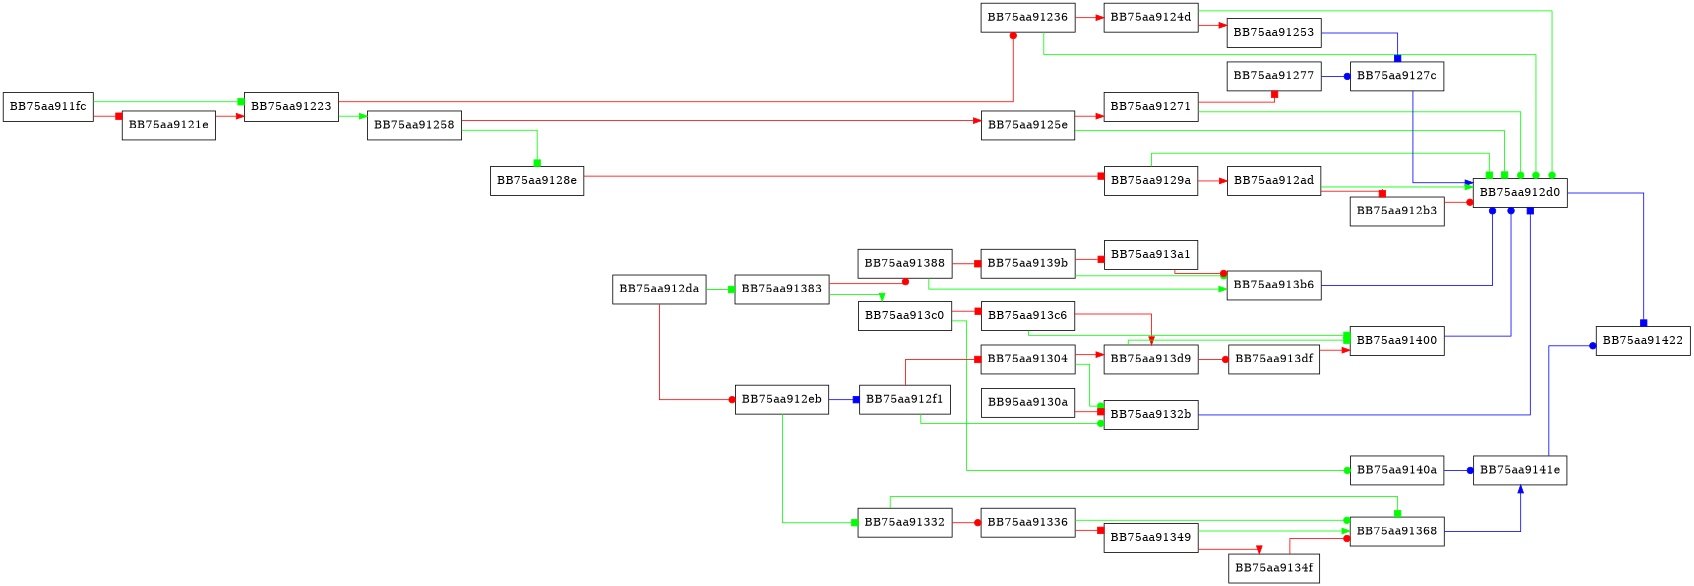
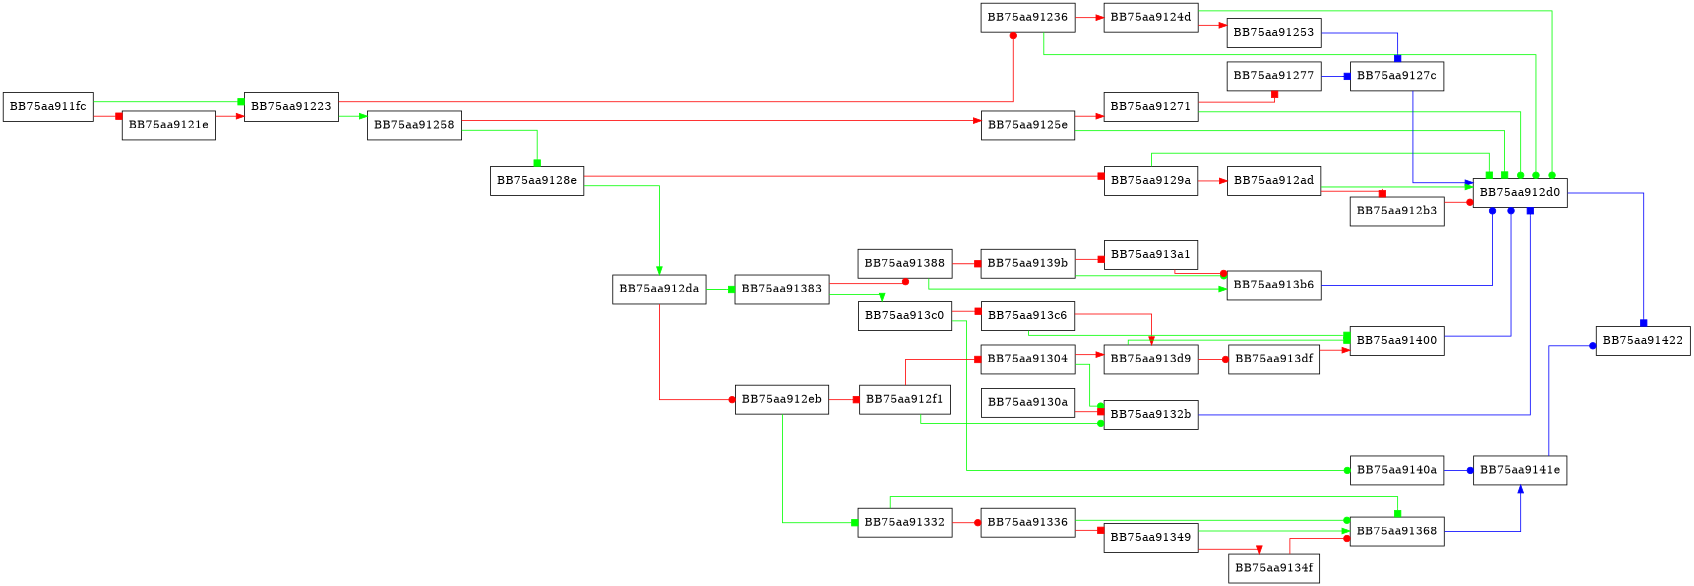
edge "BB75aa91277" -> "BB75aa9127c": arrowhead dot -> box
edge "BB75aa9128e" -> "BB75aa912da": added
edge "BB75aa912eb" -> "BB75aa912f1": color blue -> red
node "BB95aa9130a": label "BB95aa9130a" -> "BB75aa9130a"
